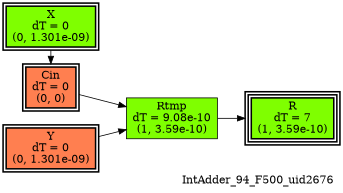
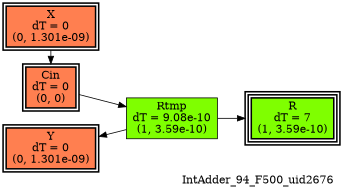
node "X dT = 0 (0, 1.301e-09)": fillcolor chartreuse -> coral
edge "Y dT = 0 (0, 1.301e-09)" -> "Rtmp dT = 9.08e-10 (1, 3.59e-10)": reversed
